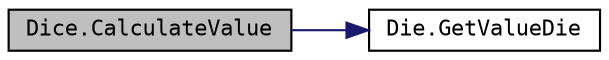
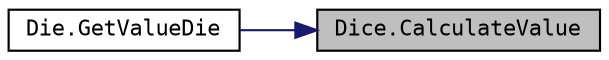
edge "Dice.CalculateValue" -> "Die.GetValueDie": reversed
